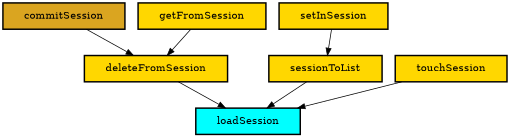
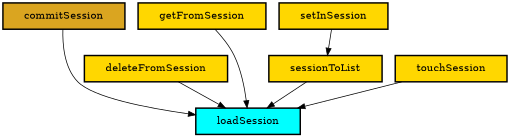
edge "getFromSession" -> "deleteFromSession": now "getFromSession" -> "loadSession"
edge "commitSession" -> "deleteFromSession": now "commitSession" -> "loadSession"
